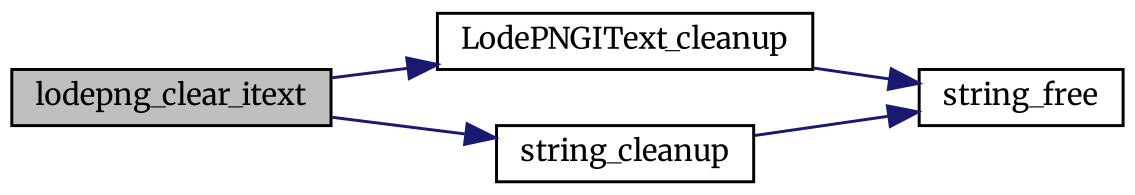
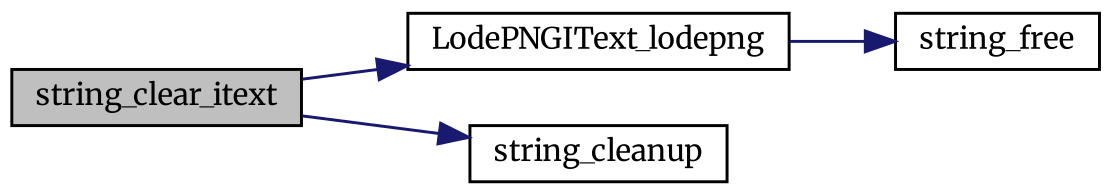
node "LodePNGIText_cleanup": label "LodePNGIText_cleanup" -> "LodePNGIText_lodepng"
node "lodepng_clear_itext": label "lodepng_clear_itext" -> "string_clear_itext"
edge "string_cleanup" -> "string_free": removed
